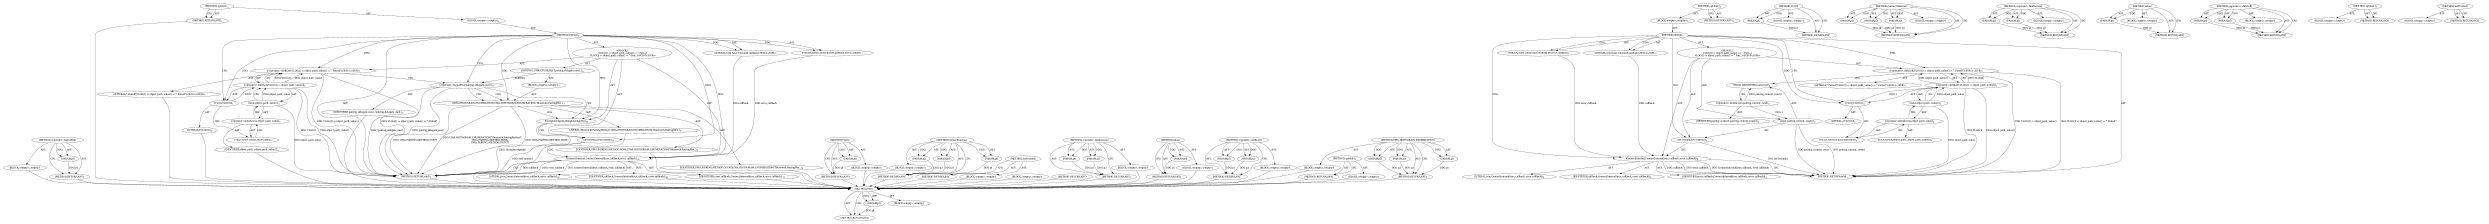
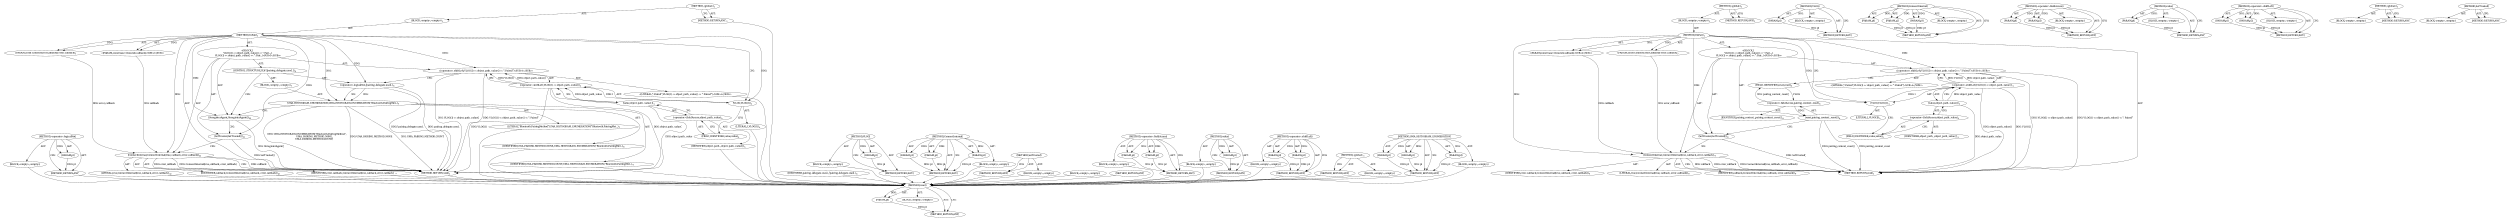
edge "(CONTROL_STRUCTURE,IF,if (!pairing_delegate_used_))" -> "(<operator>.logicalNot,!pairing_delegate_used_)": label "PAIRING: " -> "AST: "
edge "(<operator>.logicalNot,!pairing_delegate_used_)" -> "(IDENTIFIER,pairing_delegate_used_,!pairing_delegate_used_)": removed, label "AST:"
edge "(FIELD_IDENTIFIER,reset,reset)" -> "(<operator>.fieldAccess,pairing_context_.reset)": label "CFG: " -> "VLOG: "
edge "(<operator>.logicalNot,!pairing_delegate_used_)" -> "(UnregisterAgent,UnregisterAgent())": now "(CONTROL_STRUCTURE,IF,if (!pairing_delegate_used_))" -> "(UnregisterAgent,UnregisterAgent())"
edge "(reset,pairing_context_.reset())" -> "(FIELD_IDENTIFIER,reset,reset)": now "(reset,pairing_context_.reset())" -> "(<operator>.fieldAccess,pairing_context_.reset)"
